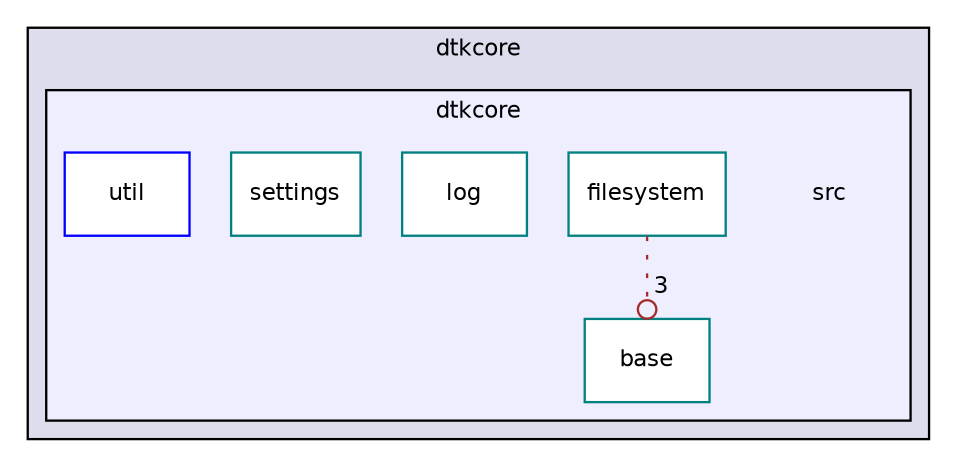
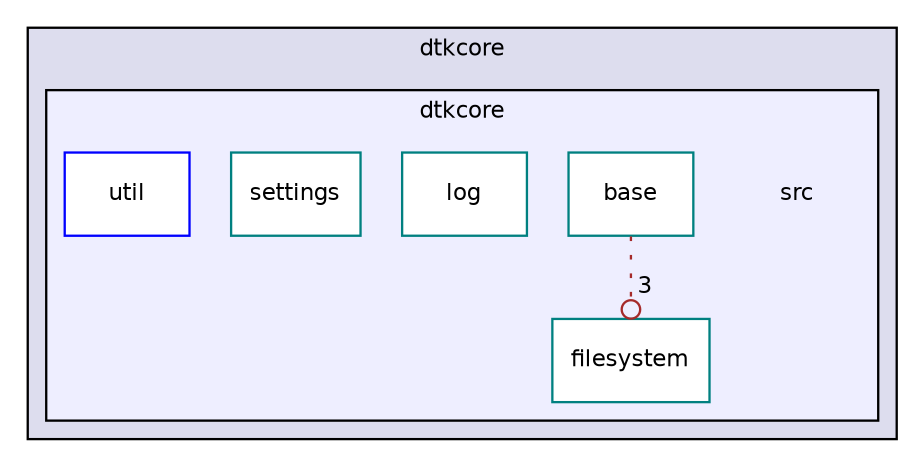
edge "filesystem" -> "base": reversed
